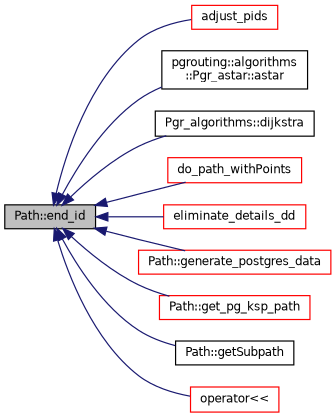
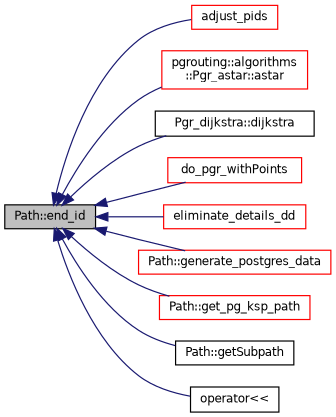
node "pgrouting::algorithms ::Pgr_astar::astar": color black -> red
node "Pgr_algorithms::dijkstra": label "Pgr_algorithms::dijkstra" -> "Pgr_dijkstra::dijkstra"
node "do_path_withPoints": label "do_path_withPoints" -> "do_pgr_withPoints"
node "operator<<": color red -> black
